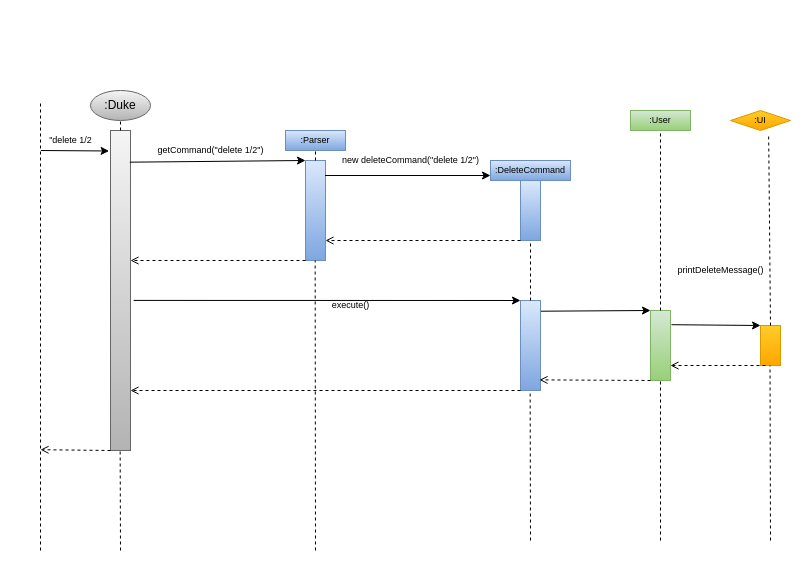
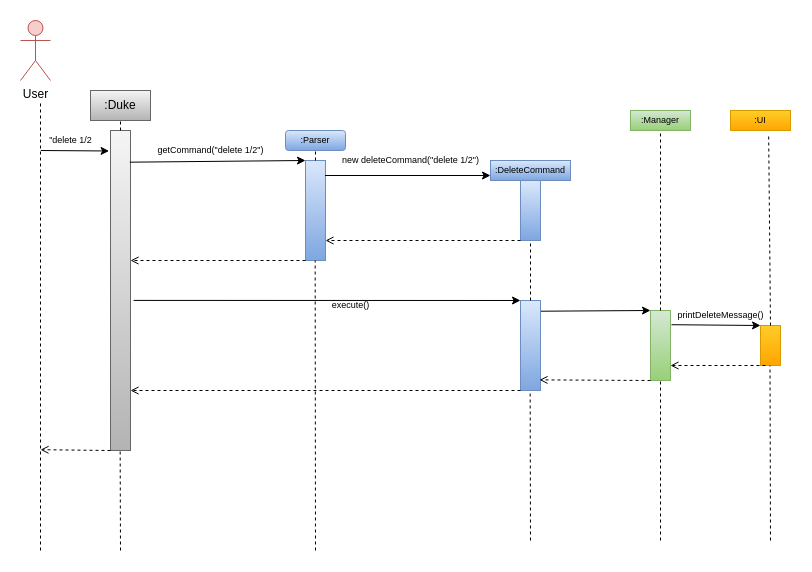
node "User": added
node ":Duke": shape ellipse -> rectangle
node ":User": label ":User" -> ":Manager"
node ":UI": shape diamond -> rectangle
node ":Parser": shape rectangle -> rounded rectangle
node "printDeleteMessage()": moved (721, 271) -> (721, 316)
